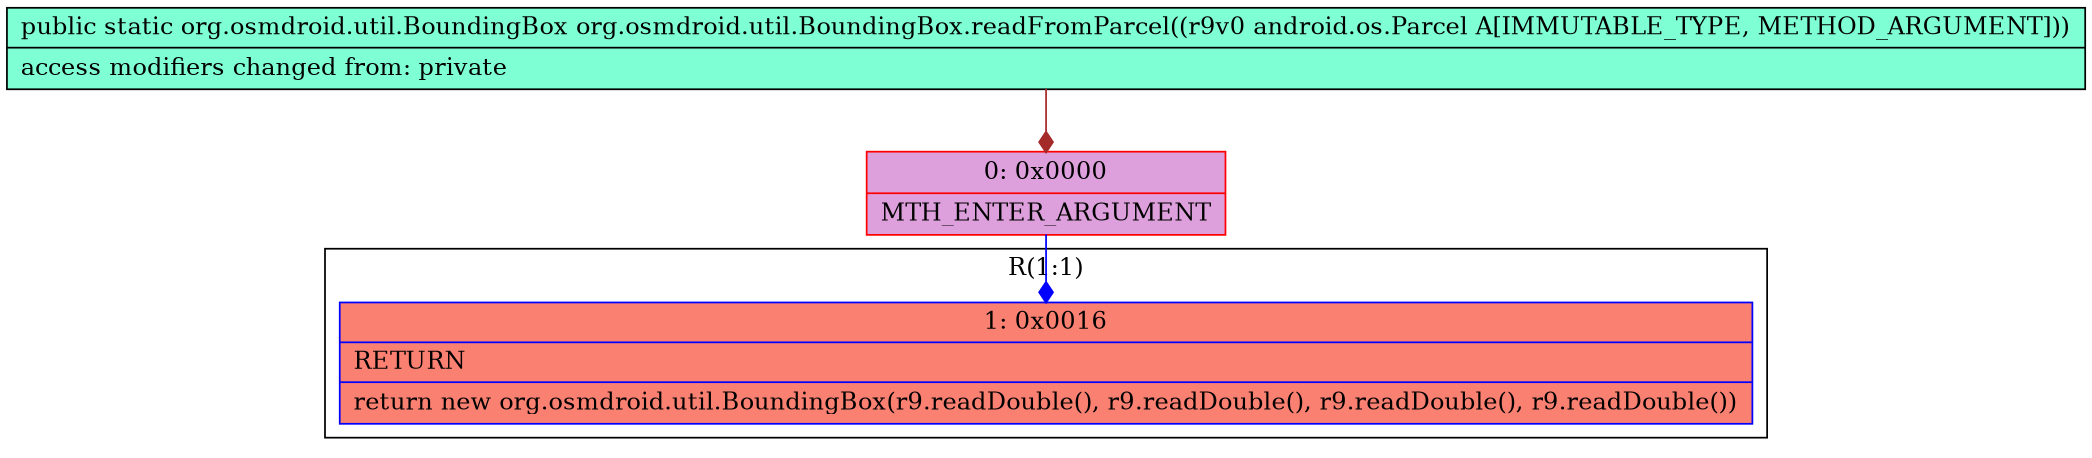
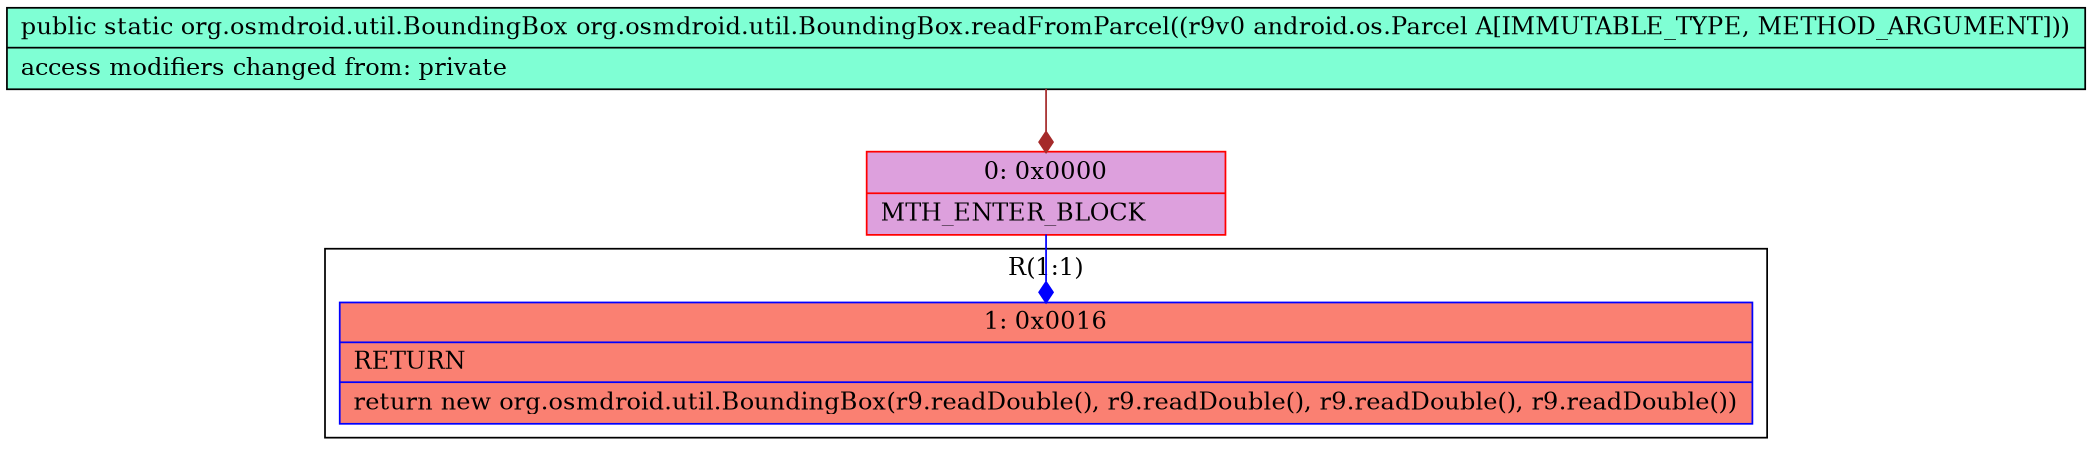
node "0: 0x0000": text "MTH_ENTER_ARGUMENT" -> "MTH_ENTER_BLOCK"
